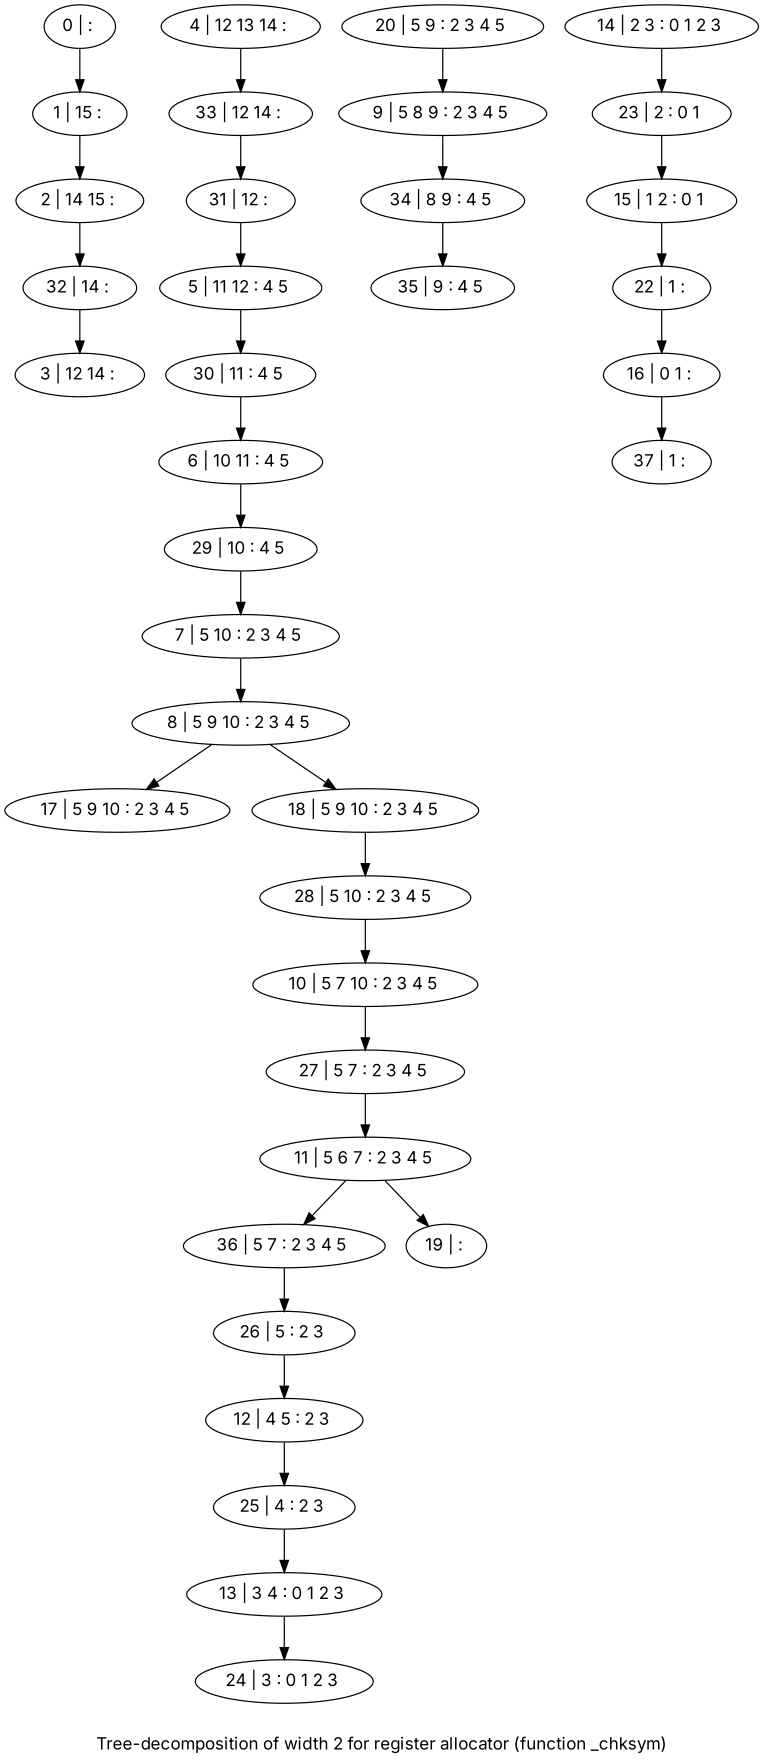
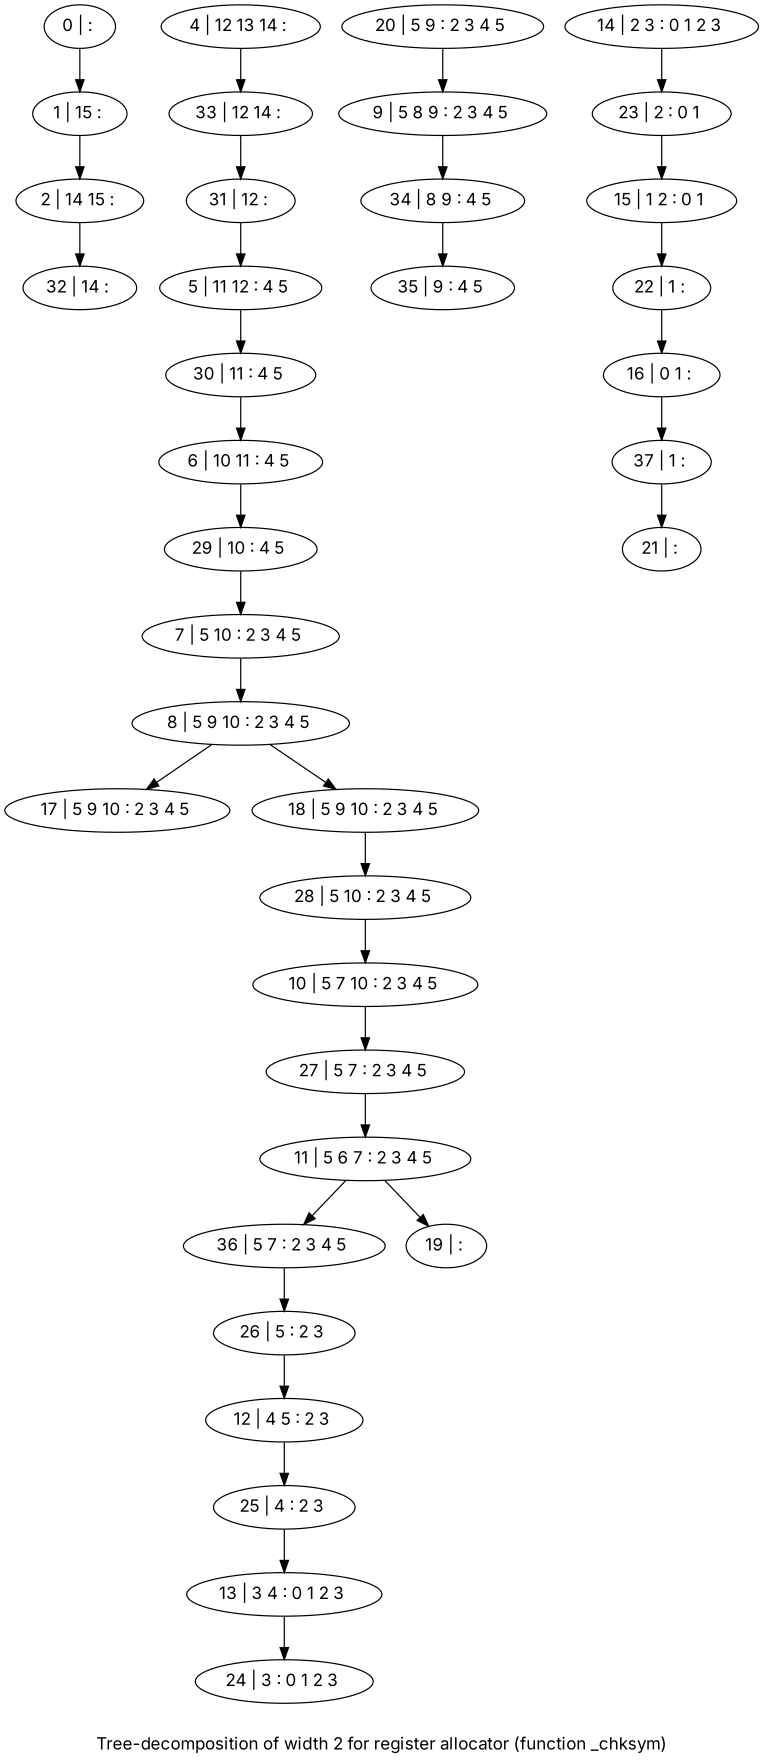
node "3 | 12 14 :": removed
node "21 | :": added
